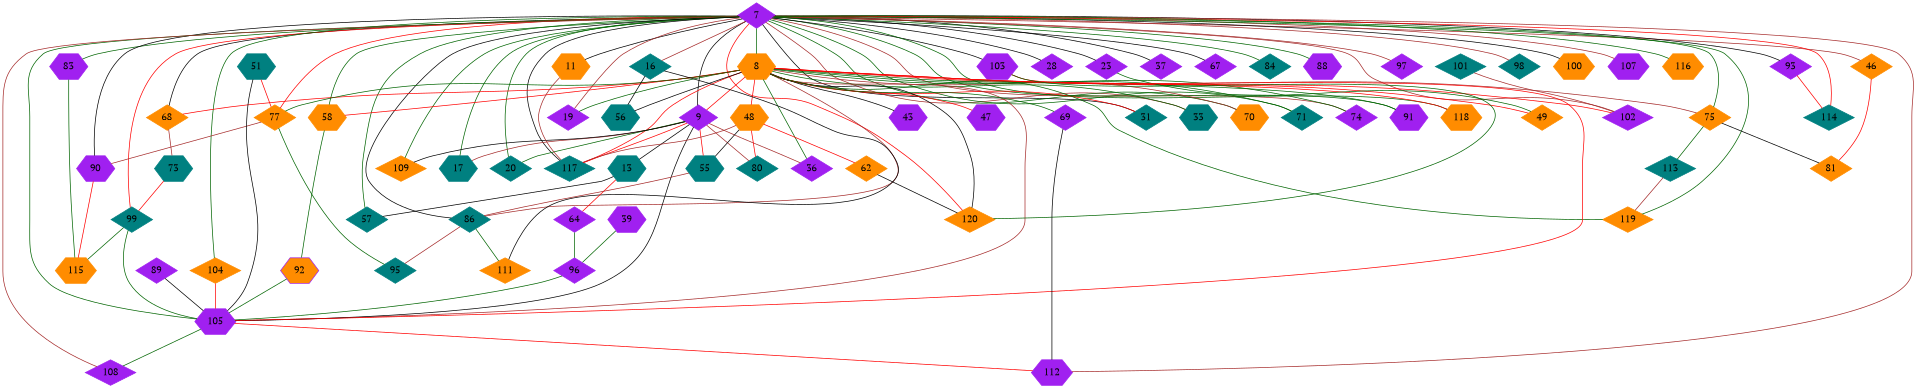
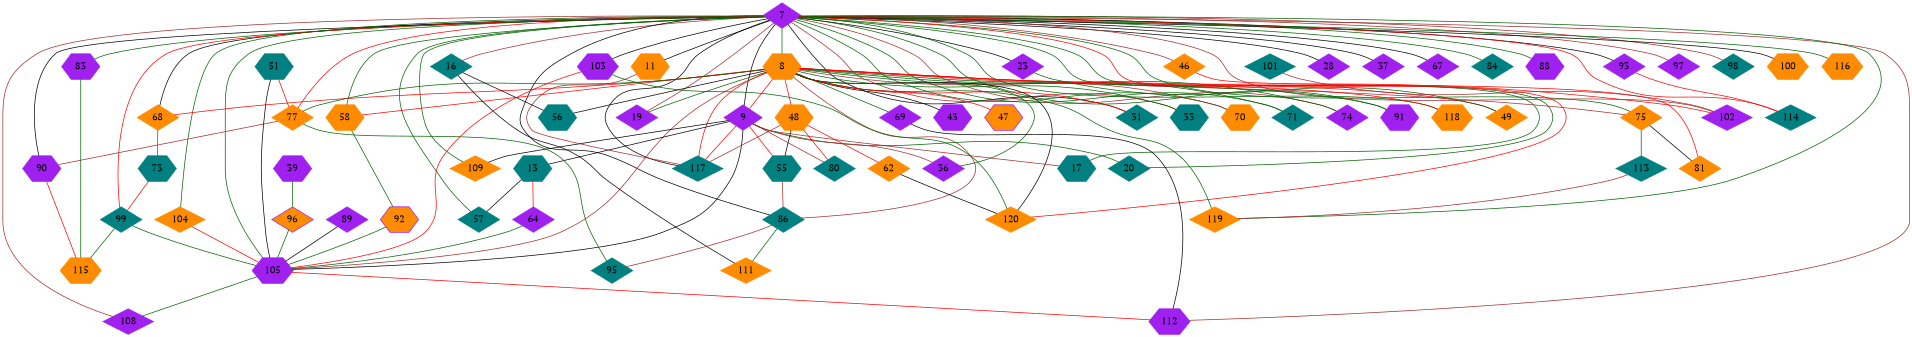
node "107": removed
node "47": fillcolor purple -> darkorange
edge "64" -- "96": now "64" -- "105"
node "96": fillcolor purple -> darkorange
